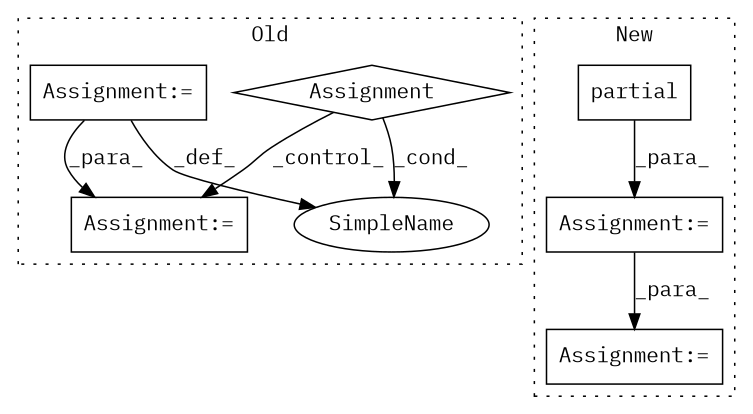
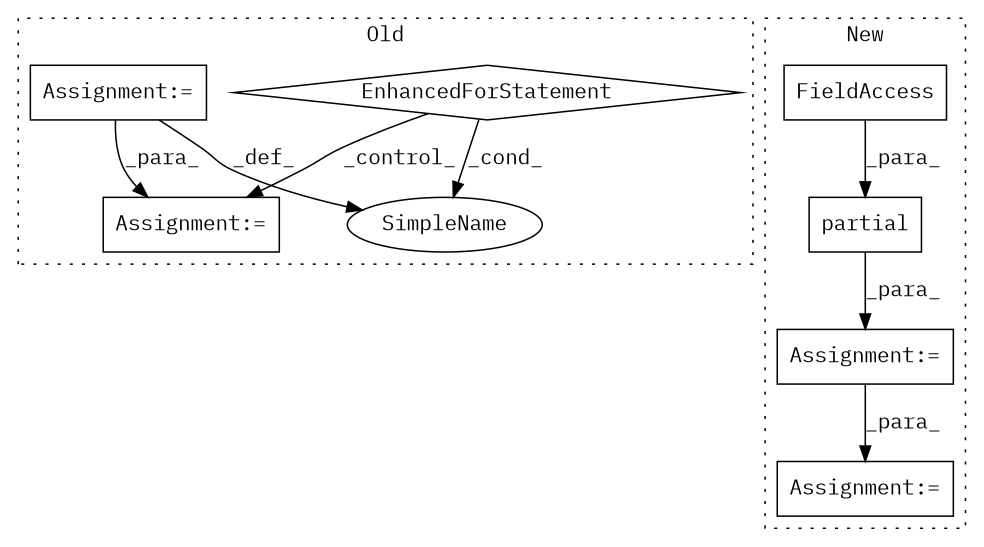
node "Assignment": label "Assignment" -> "EnhancedForStatement"
node "FieldAccess": added
